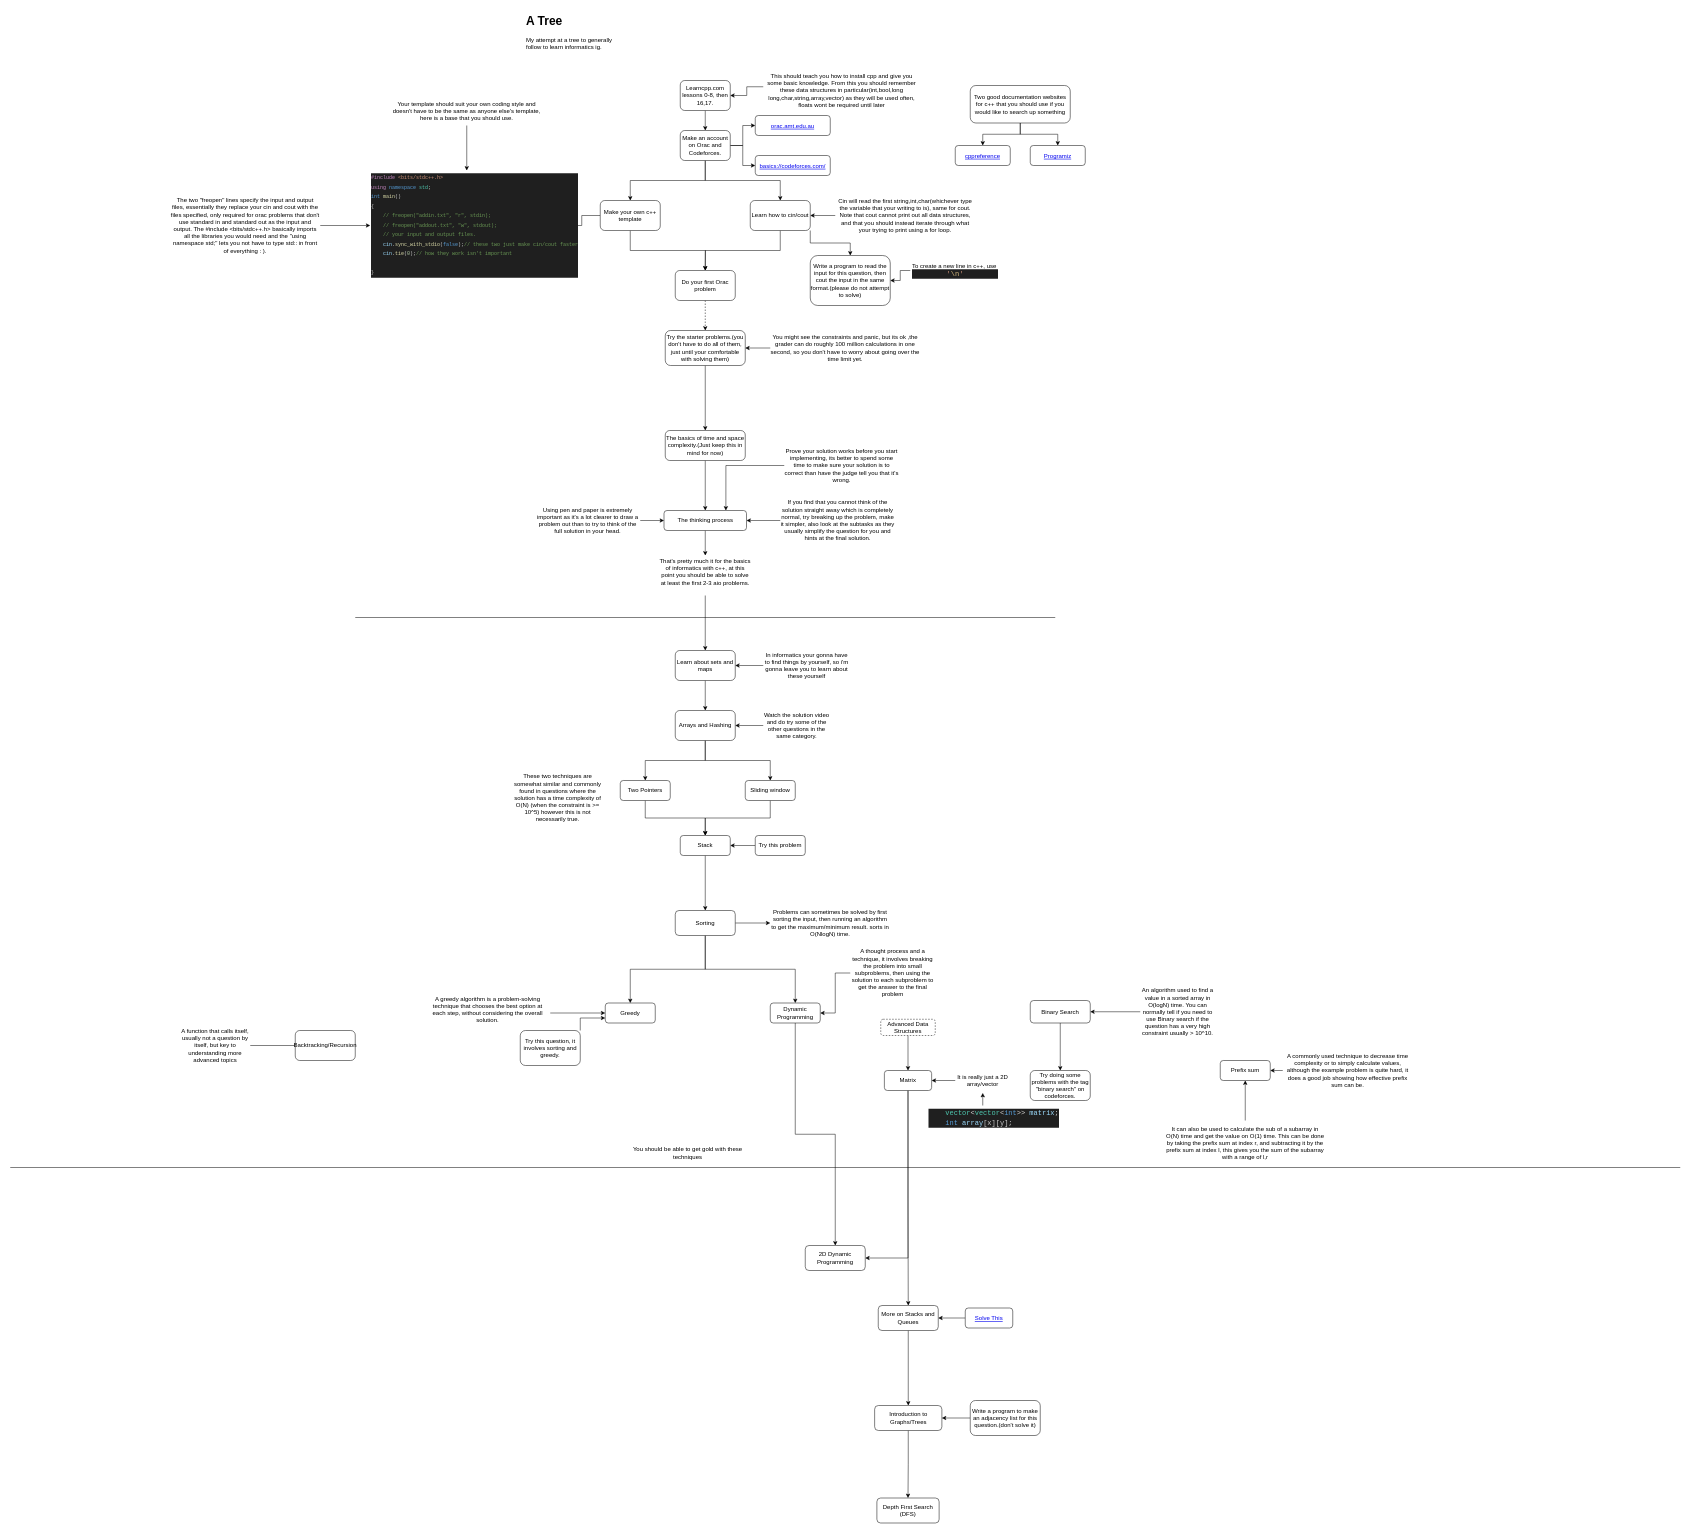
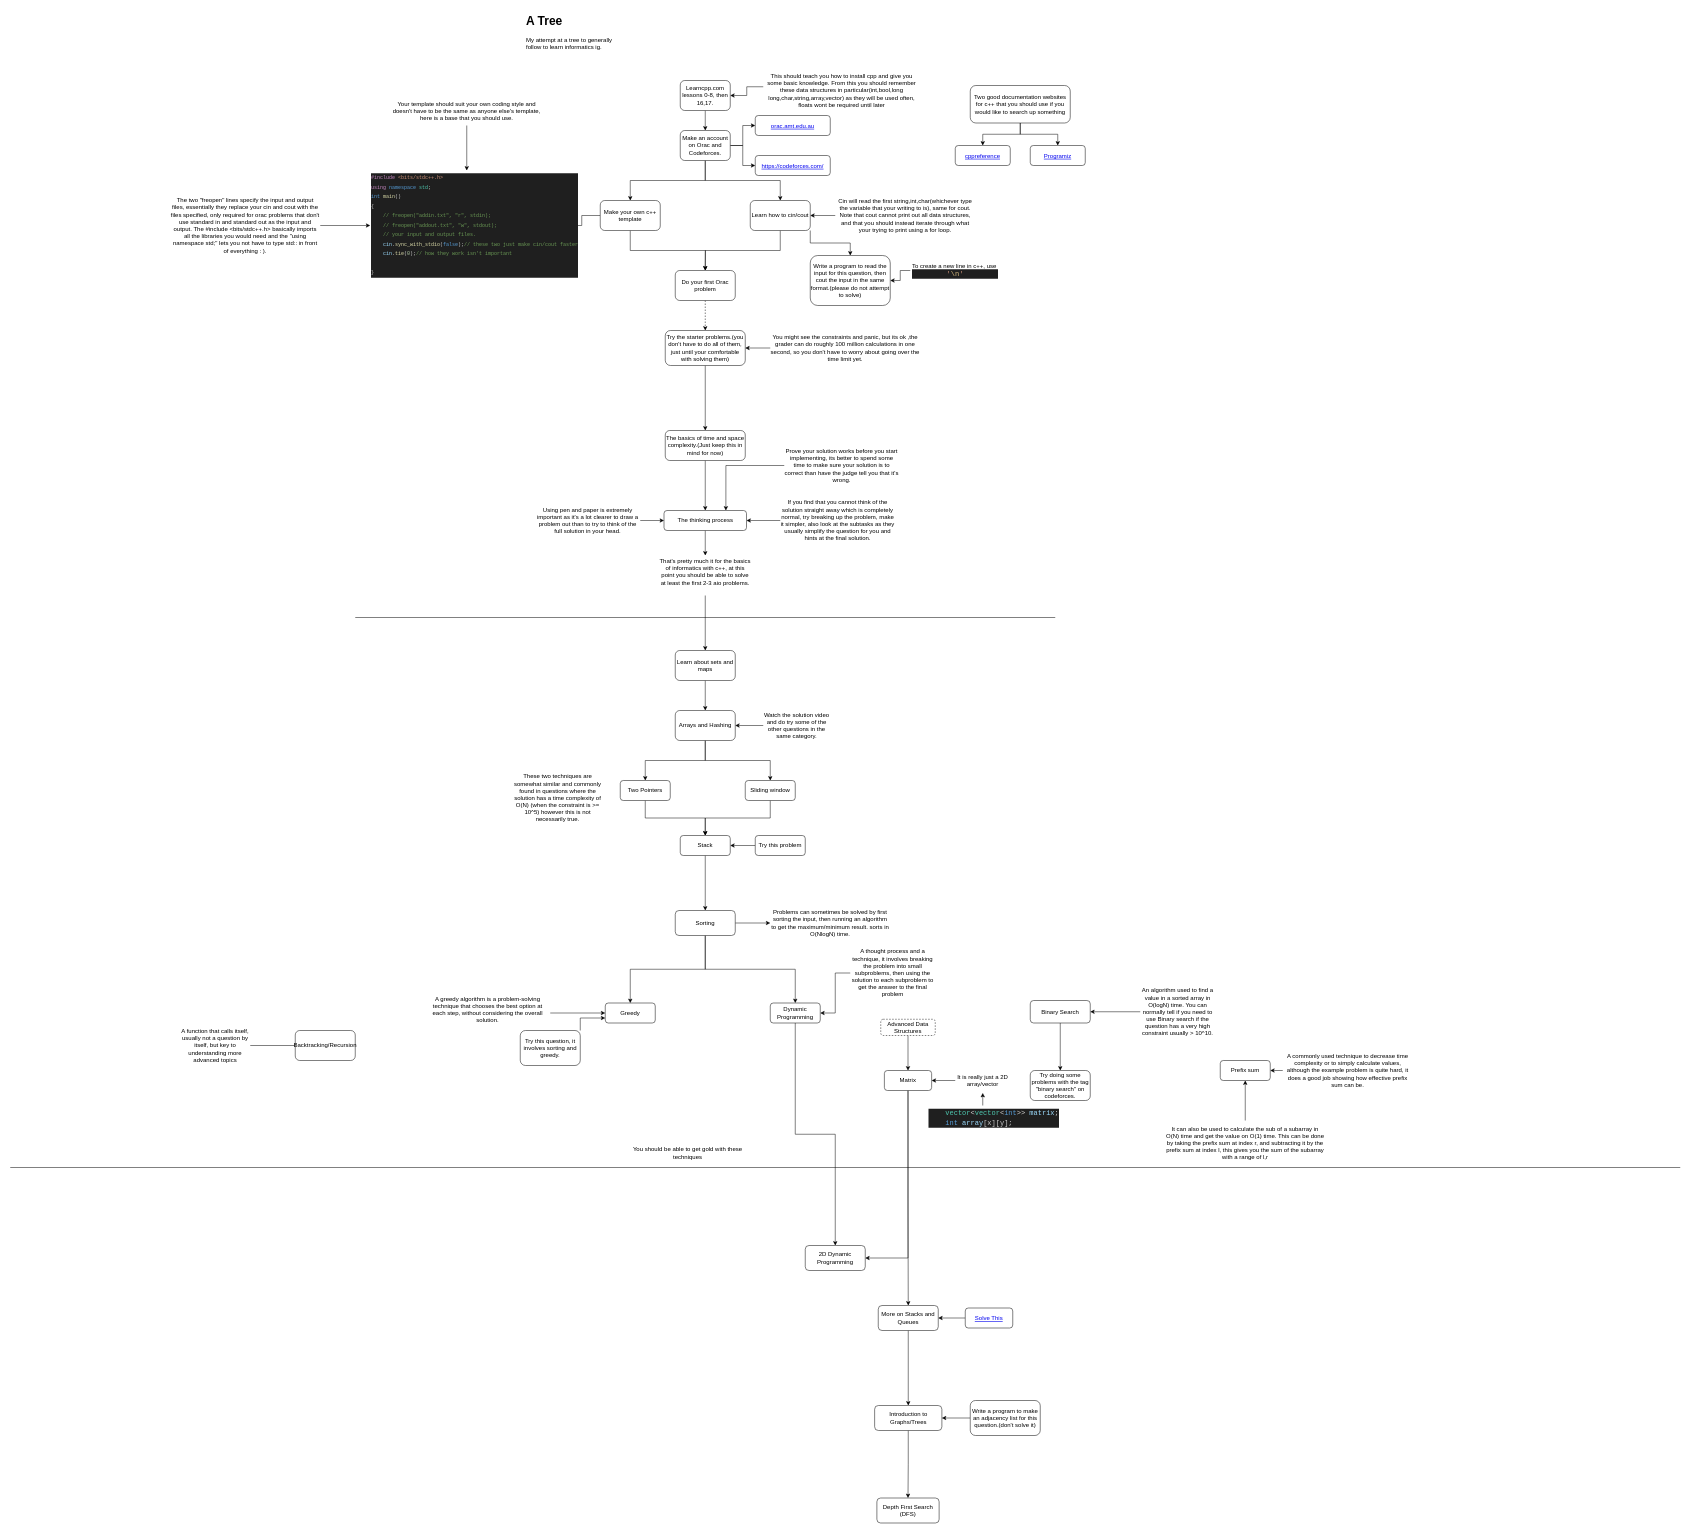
node "basics://codeforces.com/": label "basics://codeforces.com/" -> "https://codeforces.com/"
edge "In informatics your gonna have to find things by yourself, so i'm gonna leave you to learn about these yourself" -> "Learn about sets and maps": removed
node "In informatics your gonna have to find things by yourself, so i'm gonna leave you to learn about these yourself": removed
